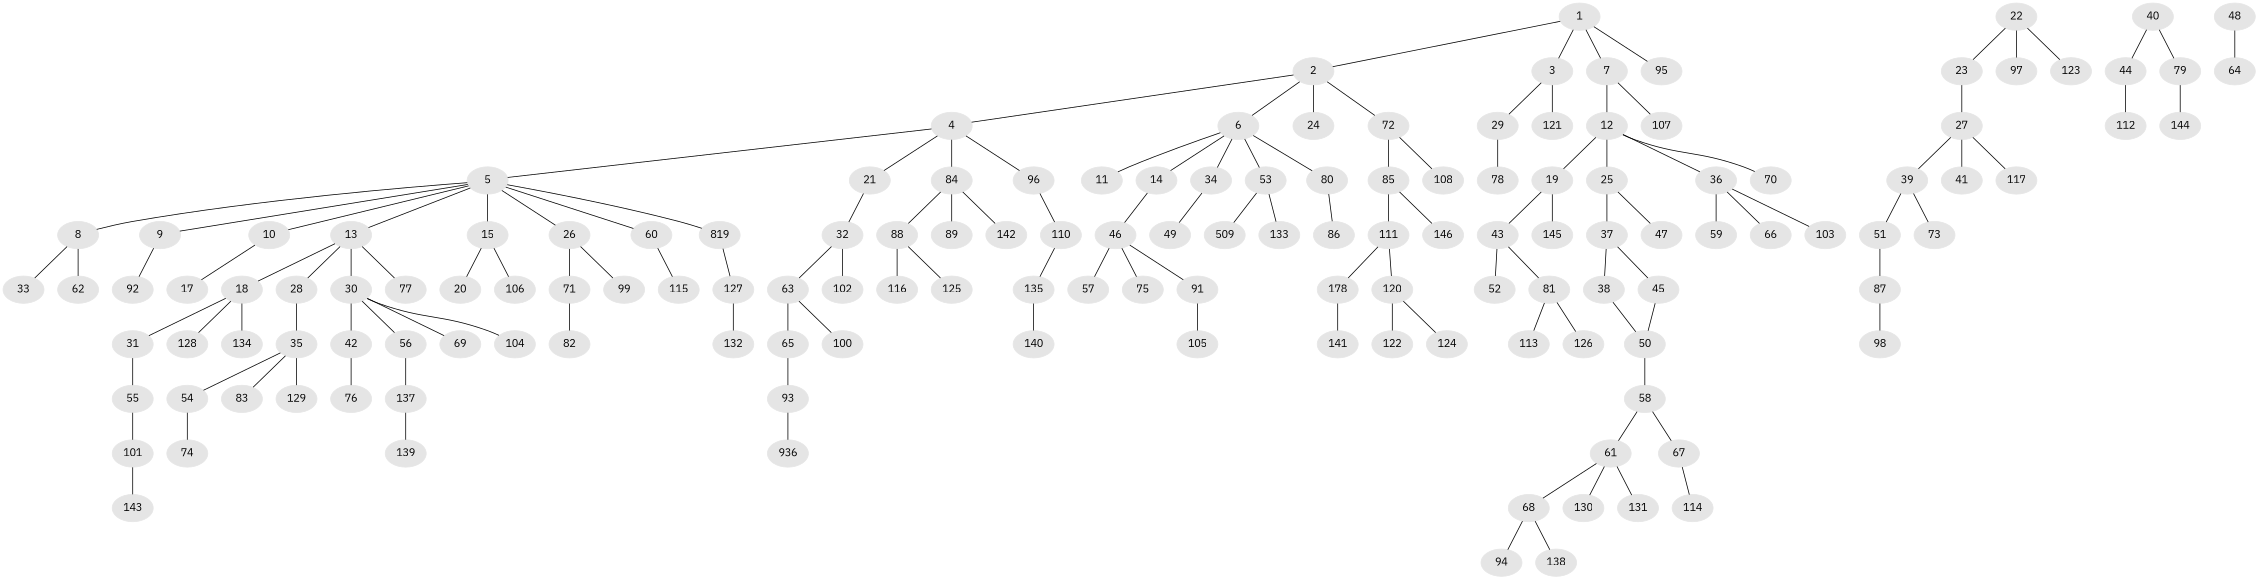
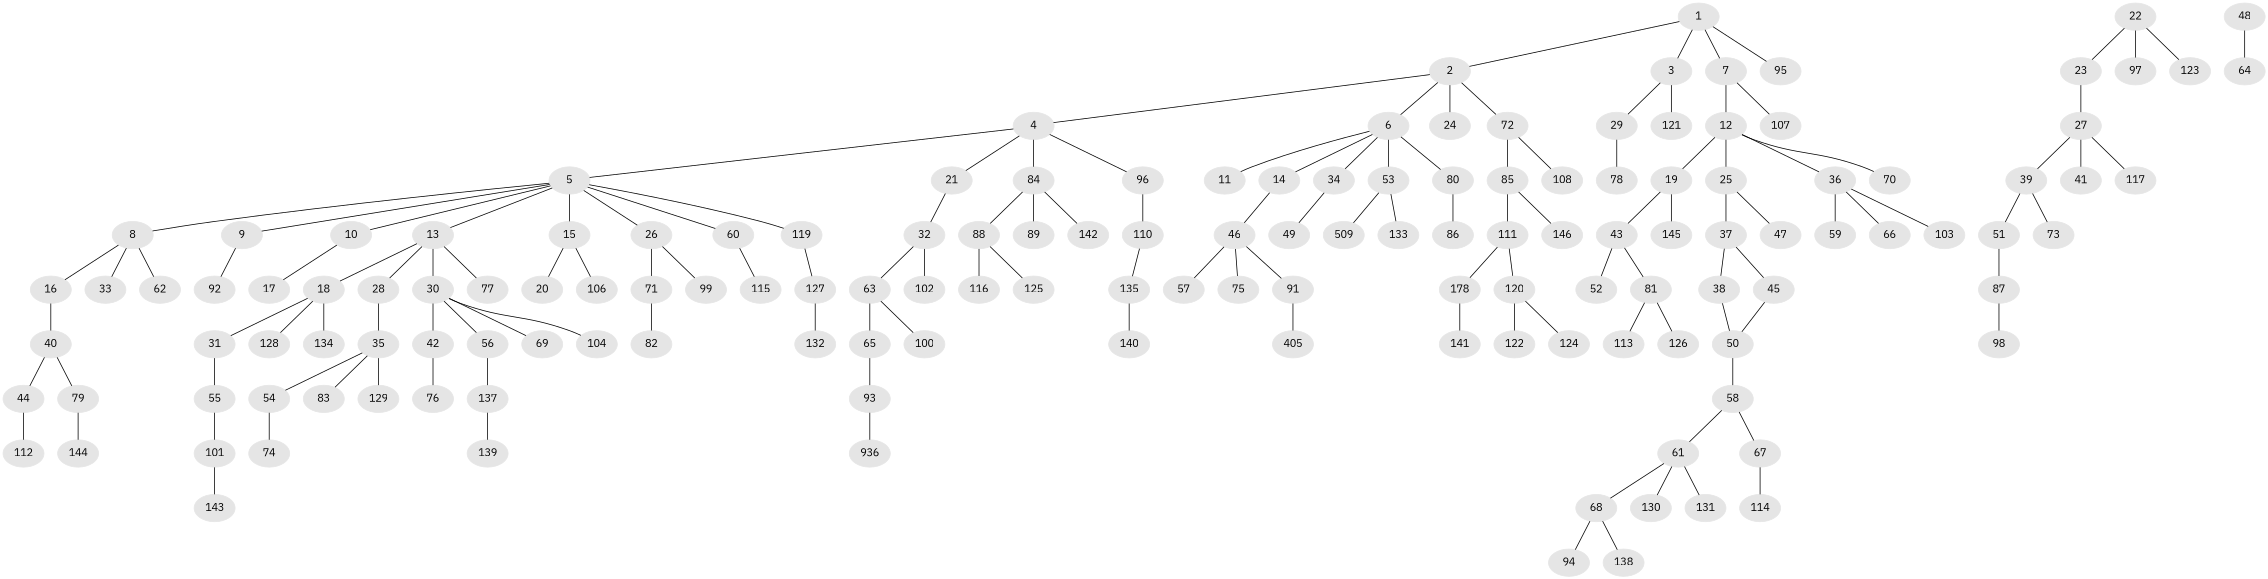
node "819": label "819" -> "119"
node "16": added
node "105": label "105" -> "405"
